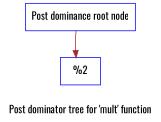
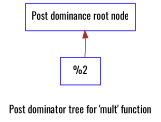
edge "Post dominance root node" -> "%2": reversed
